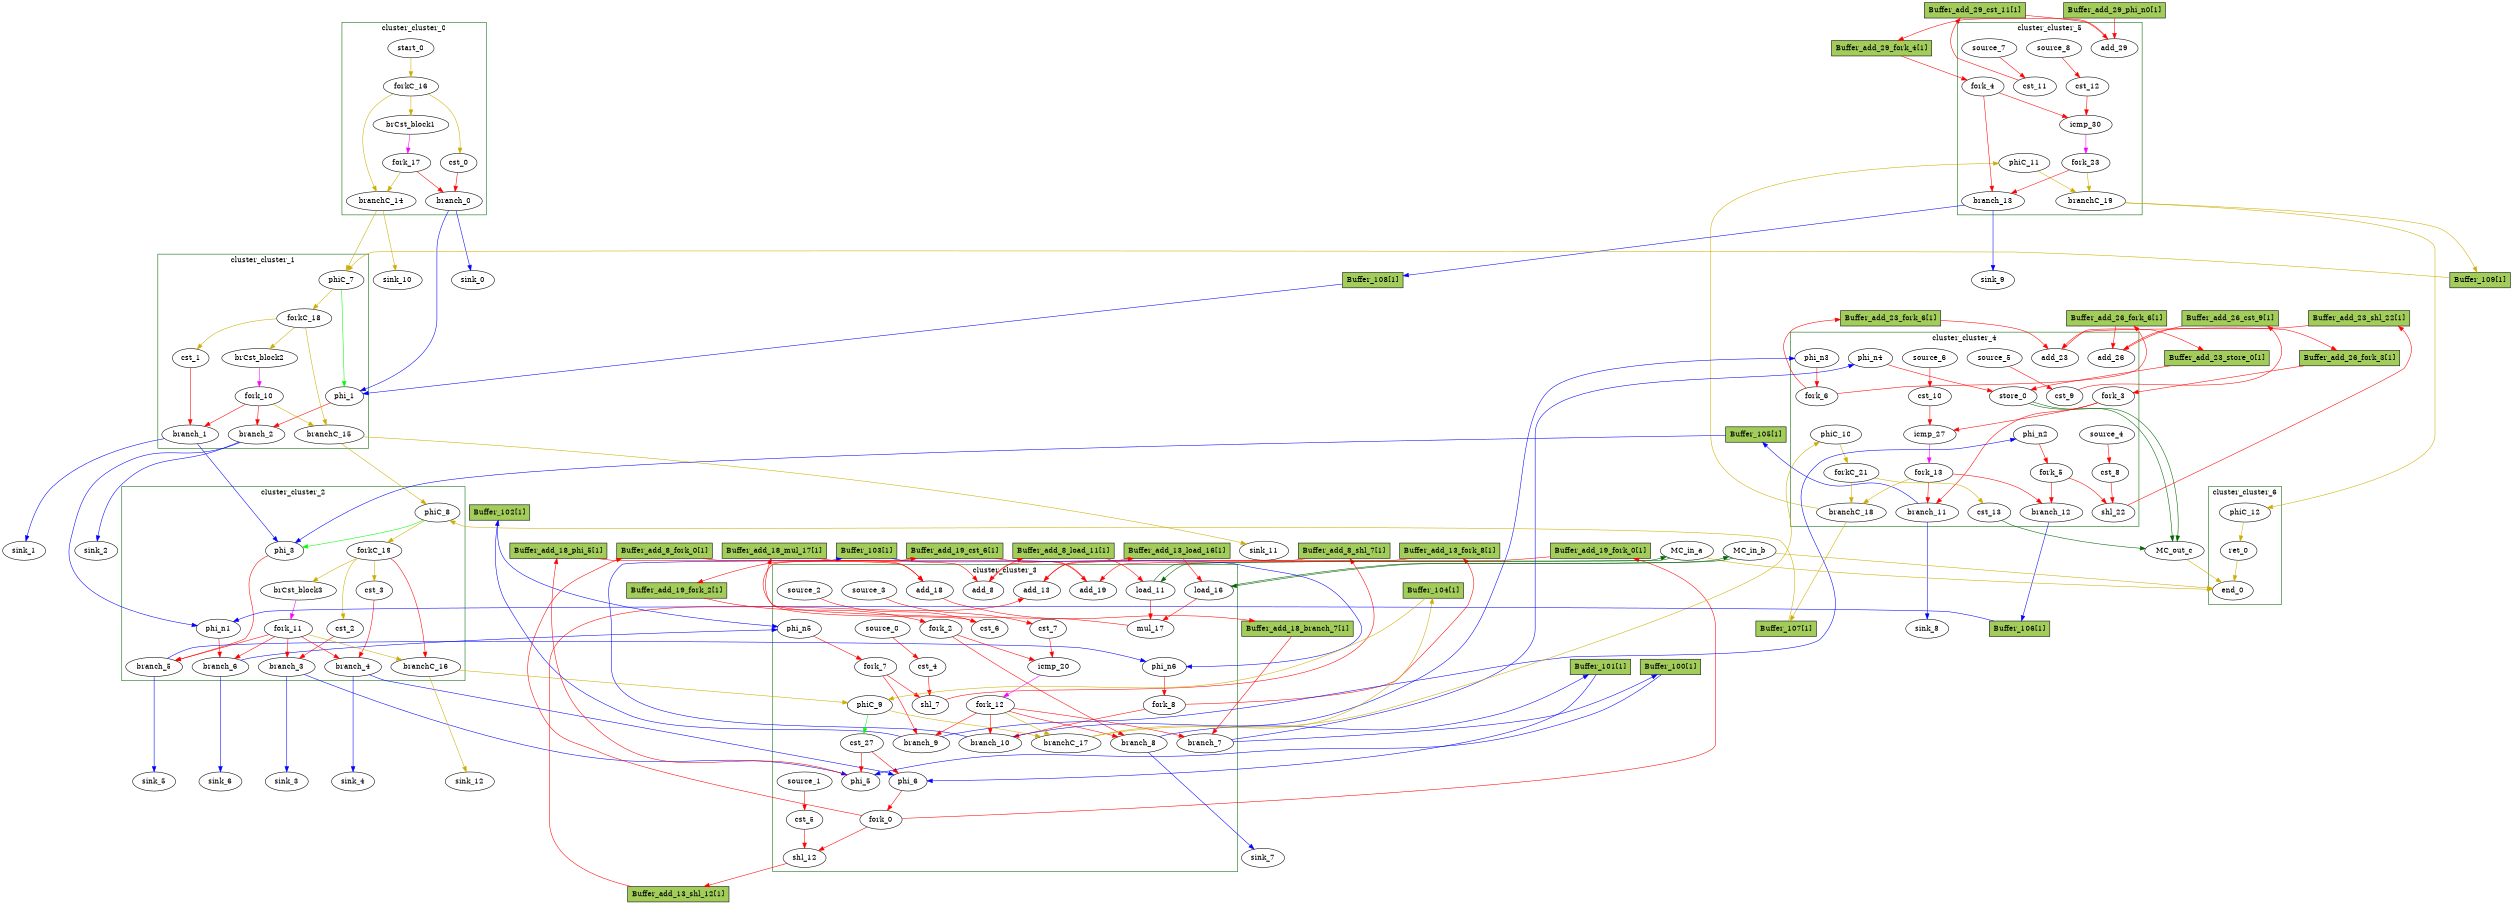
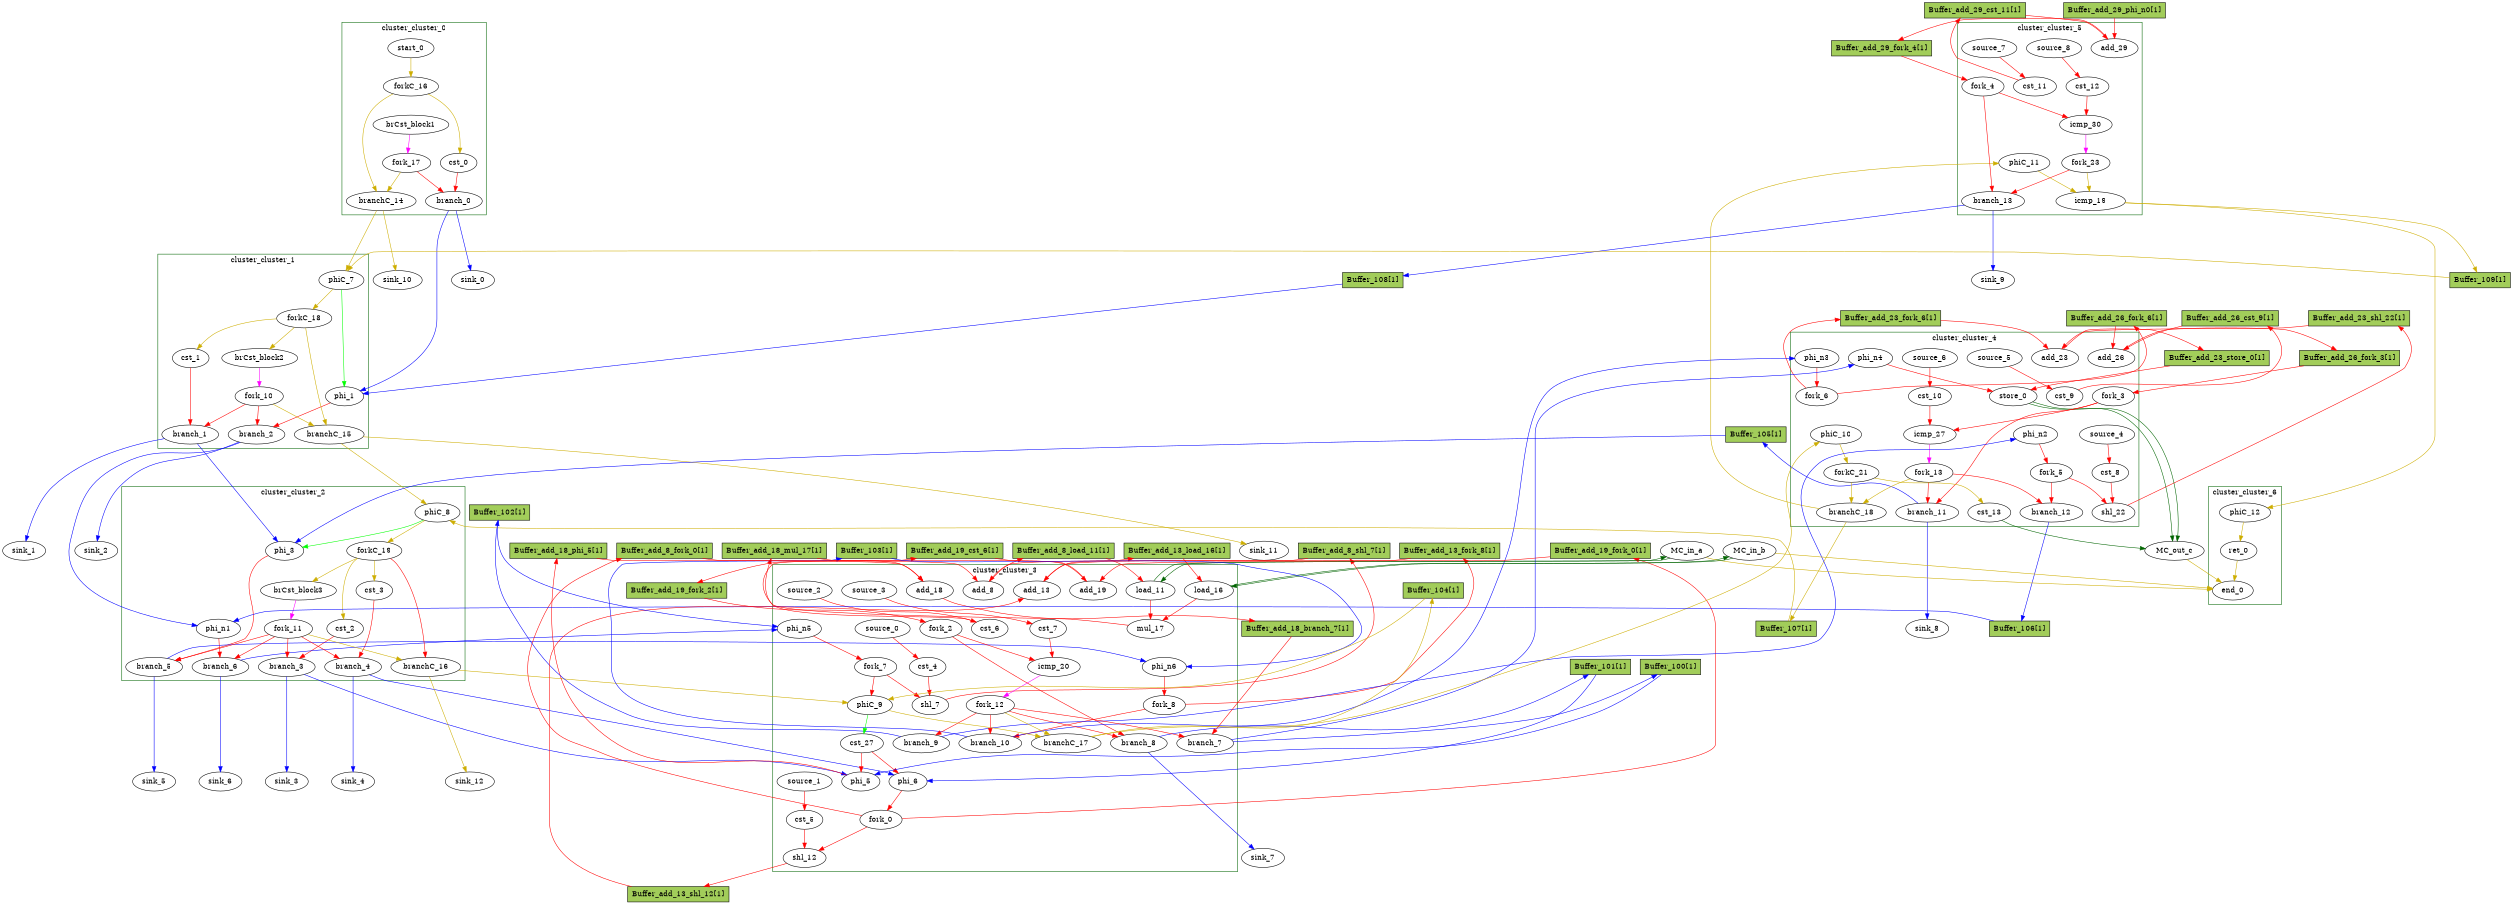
edge "forkC_16" -> "brCst_block1": removed
node "branchC_19": label "branchC_19" -> "icmp_19"
edge "fork_7" -> "branch_9": now "fork_7" -> "phiC_9"
